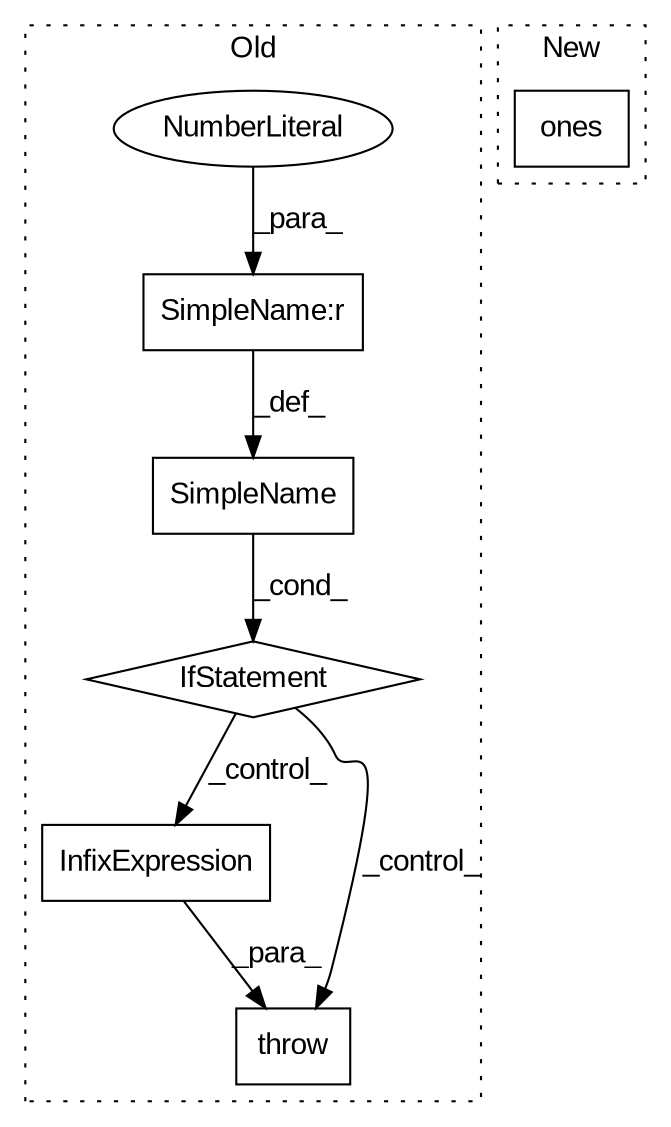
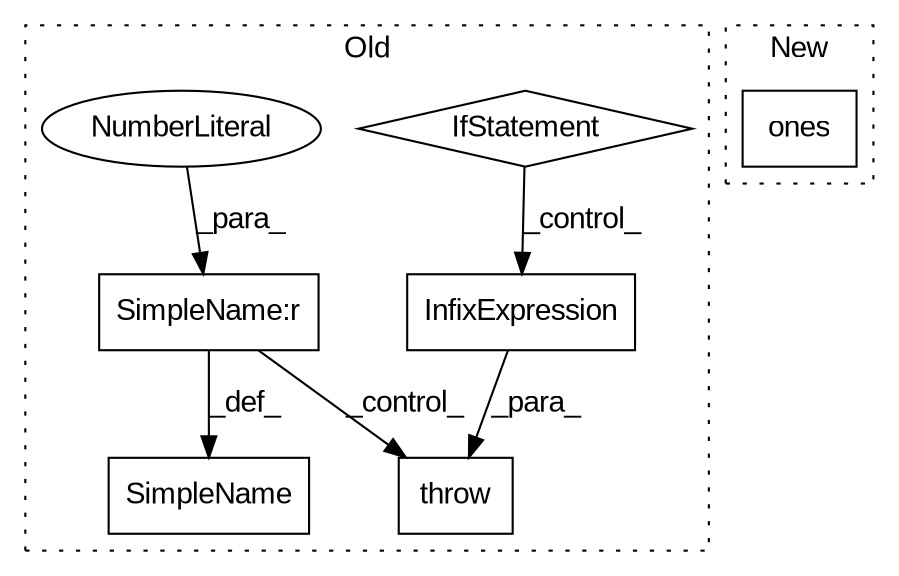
edge "SimpleName" -> "IfStatement": removed, label "_cond_"
edge "IfStatement" -> "throw": now "SimpleName:r" -> "throw"
